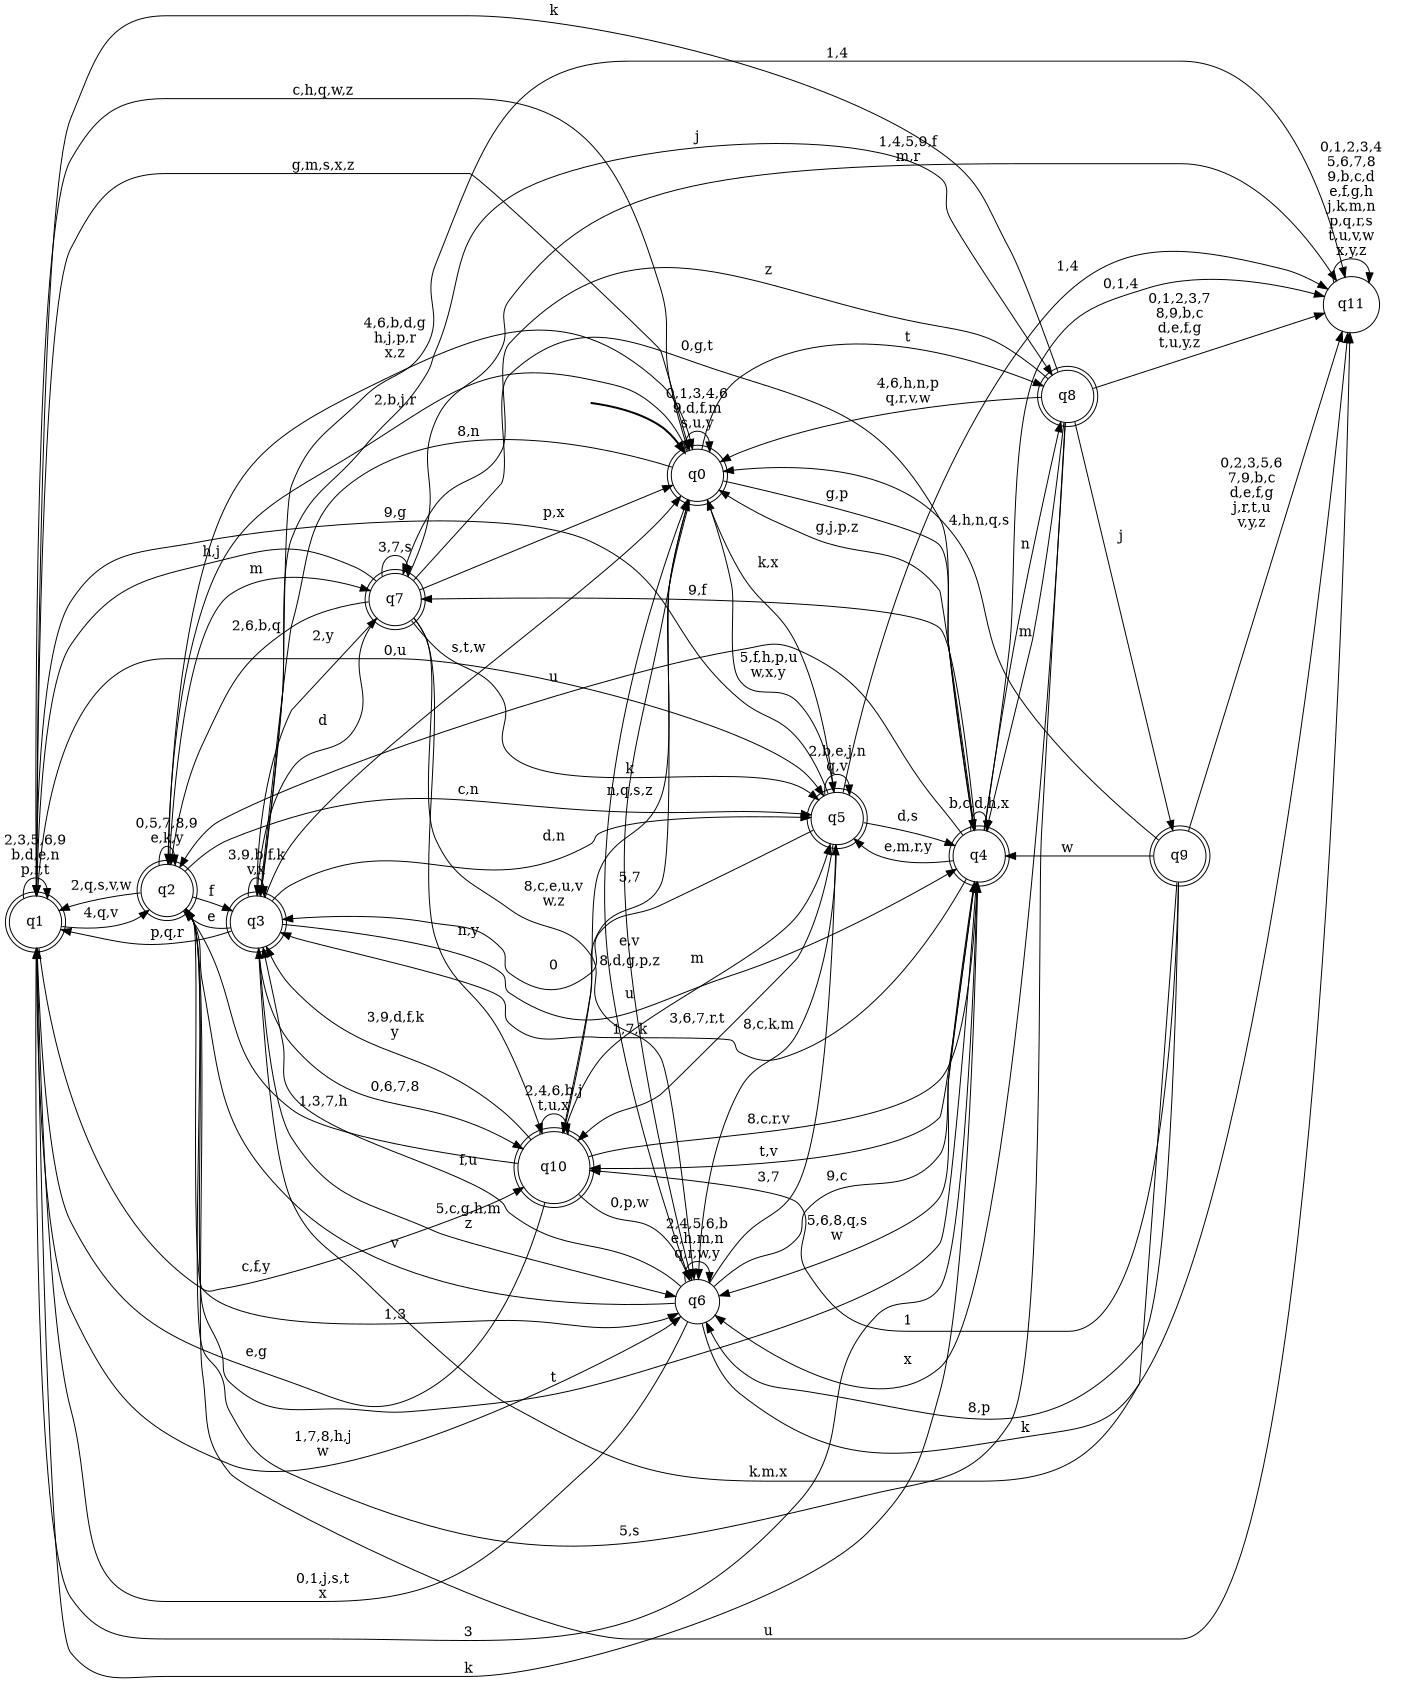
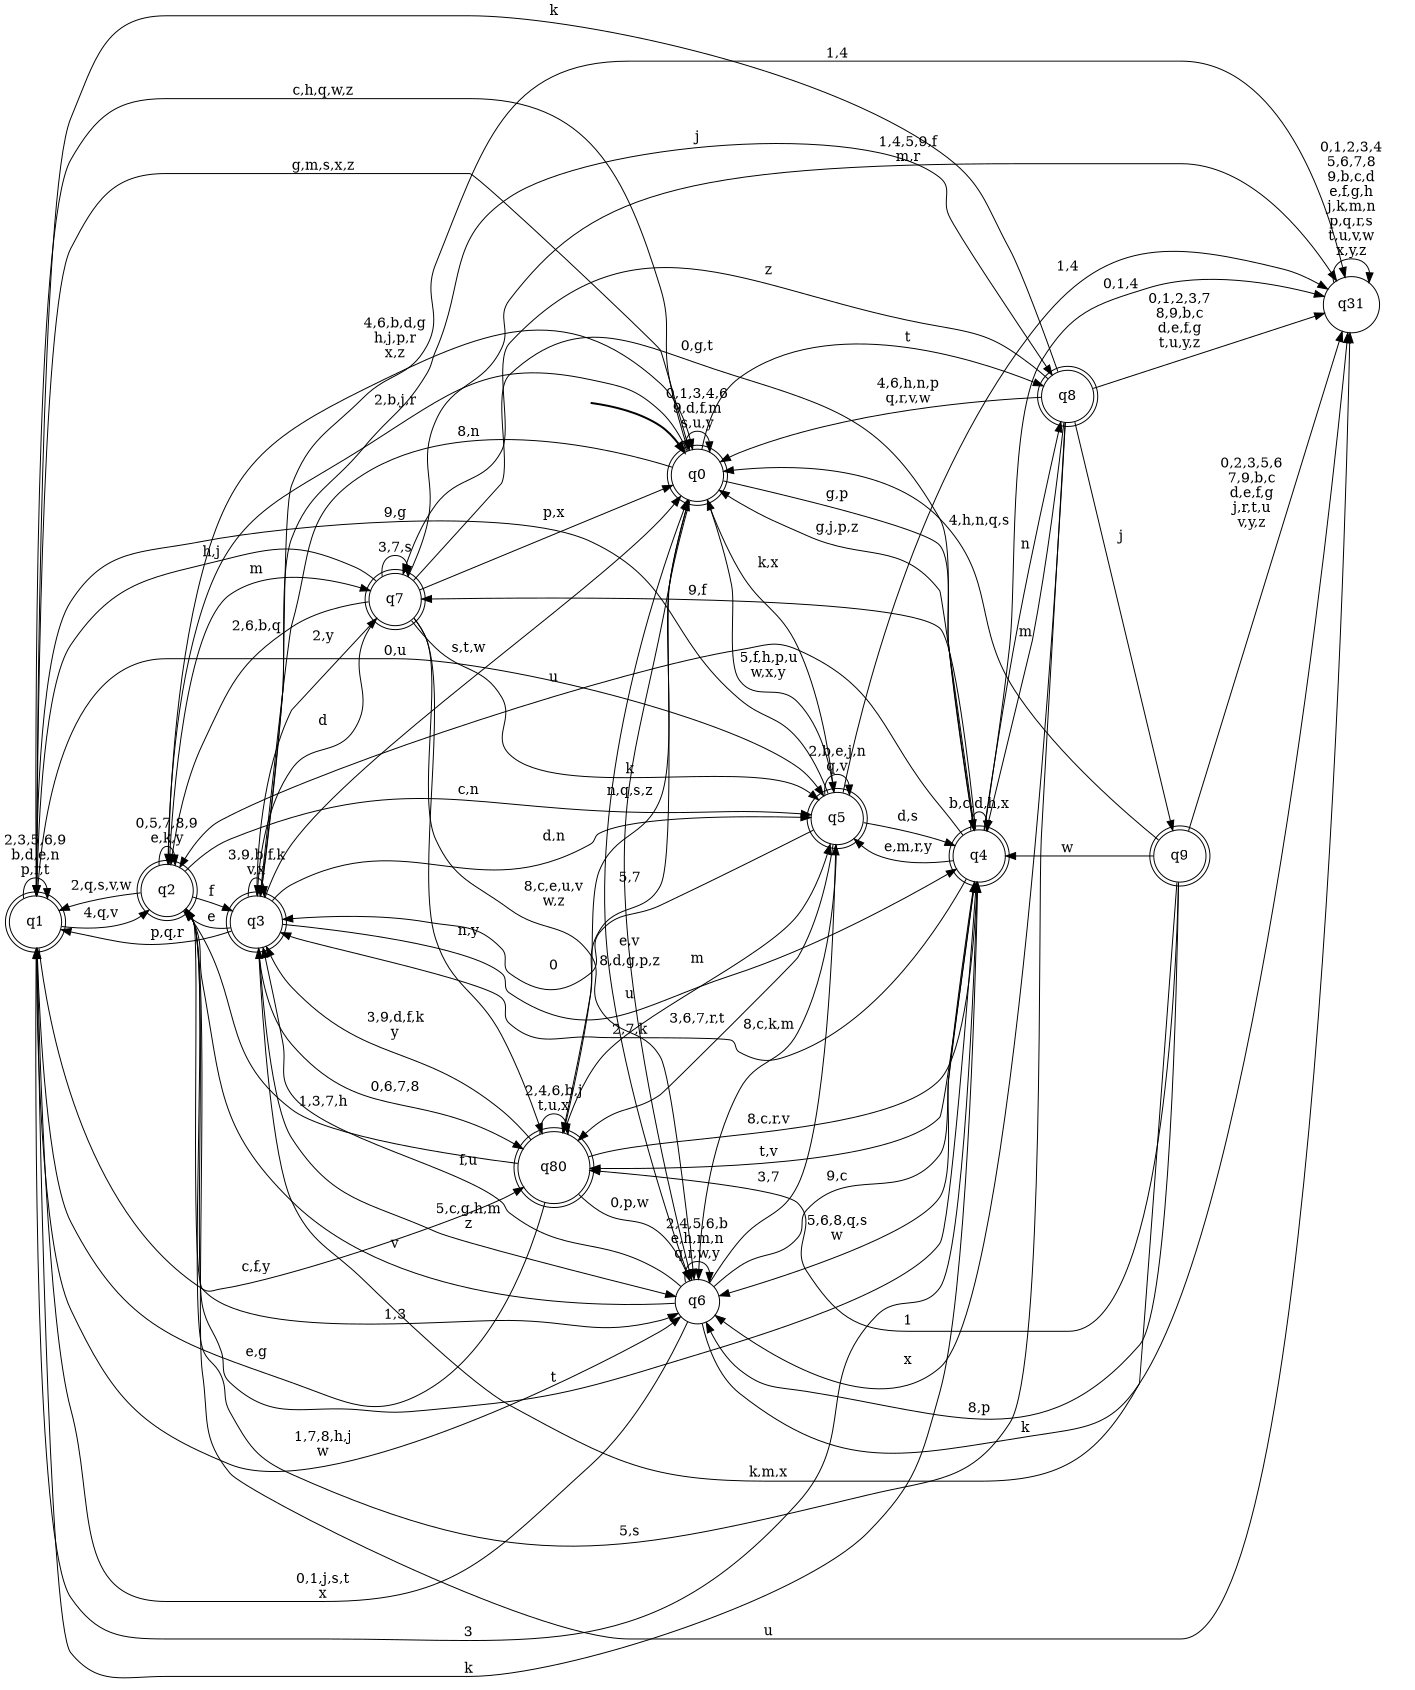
node "q11": label "q11" -> "q31"
edge "q4" -> "q3": label "1,7,k" -> "2,7,k"
node "q10": label "q10" -> "q80"
